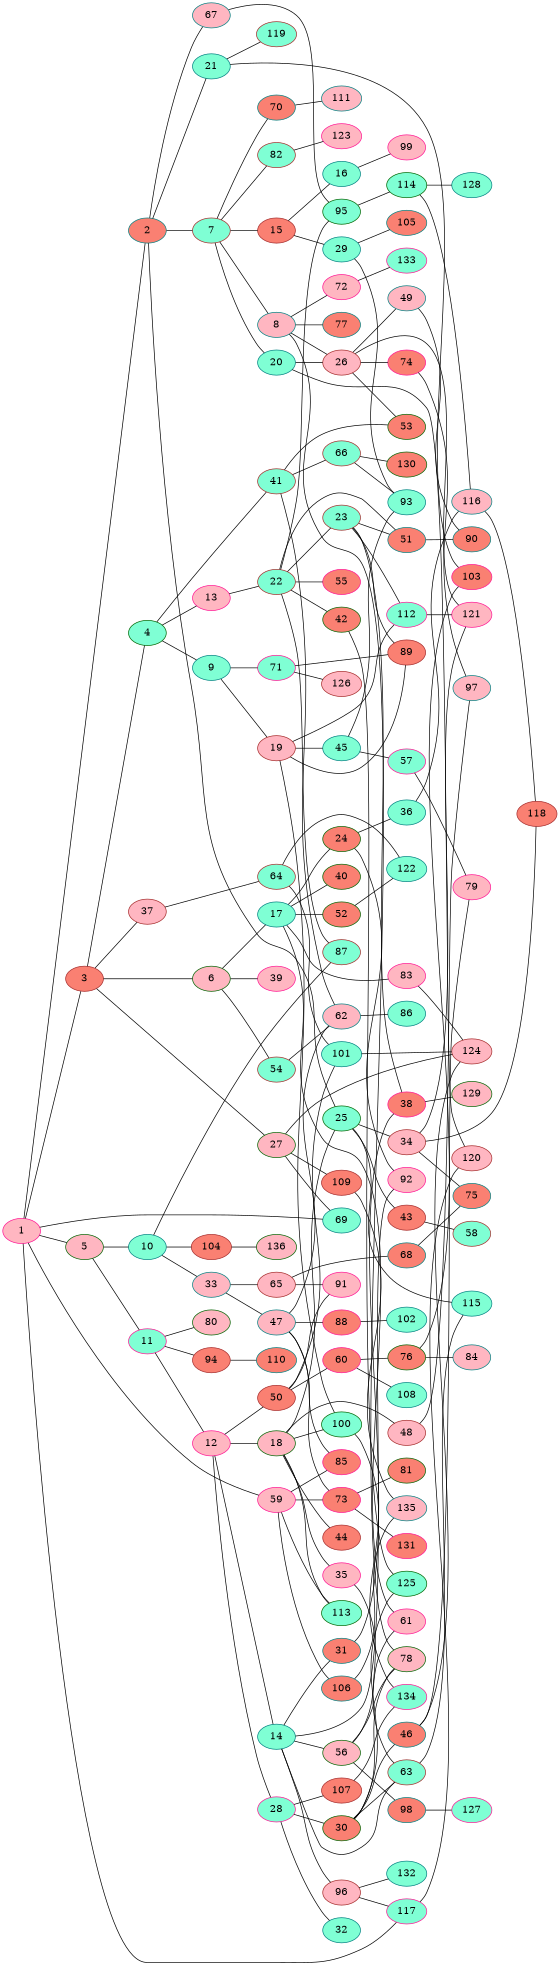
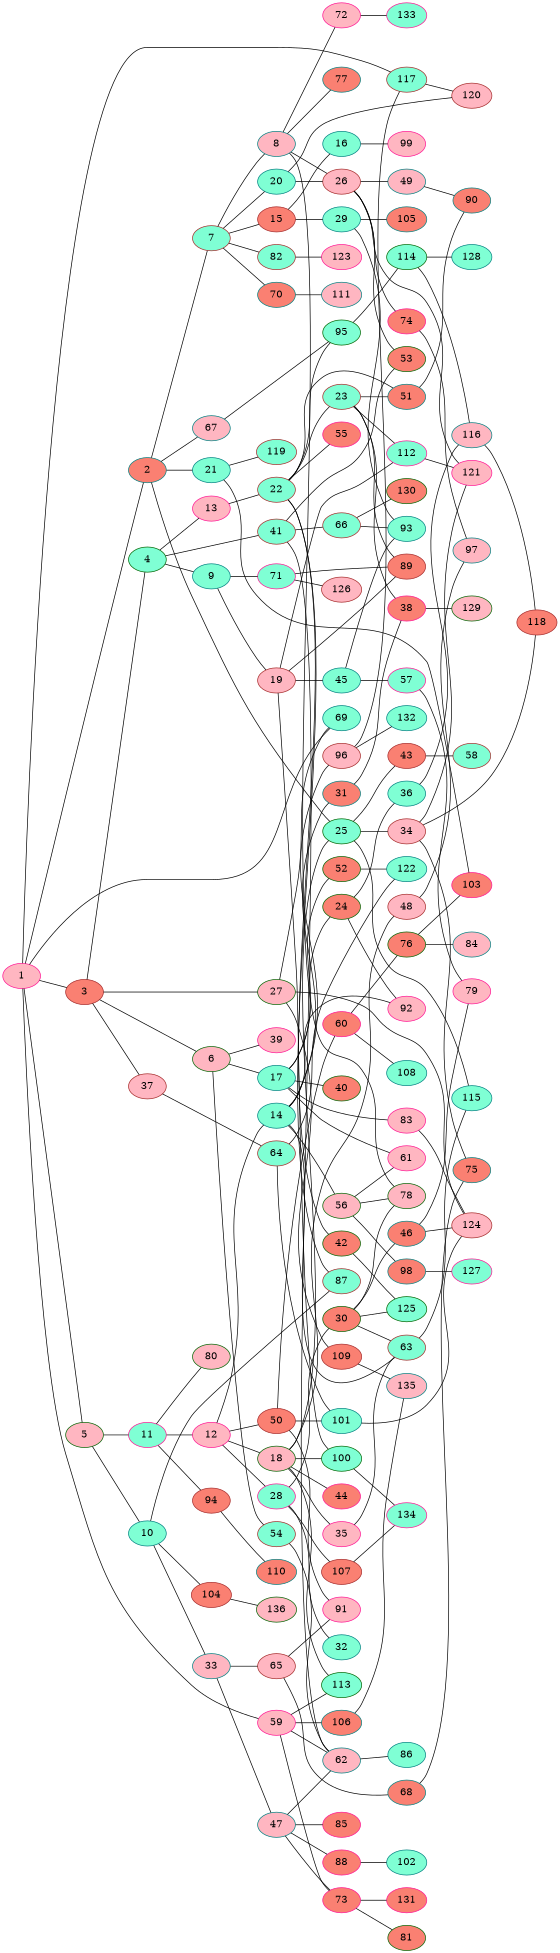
edge "85" -- "59": now "62" -- "59"
node "44": color brown -> deeppink
node "117": color deeppink -> brown
